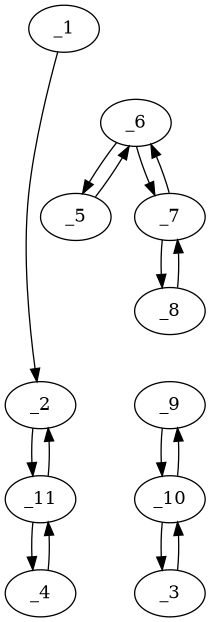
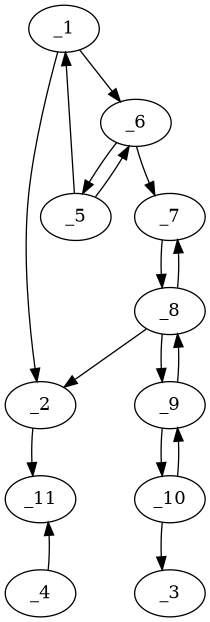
edge "_5" -> "_1": added
edge "_7" -> "_6": now "_1" -> "_6"
edge "_8" -> "_9": added
edge "_9" -> "_8": added
edge "_11" -> "_2": now "_8" -> "_2"
edge "_11" -> "_4": removed
edge "_3" -> "_10": removed
